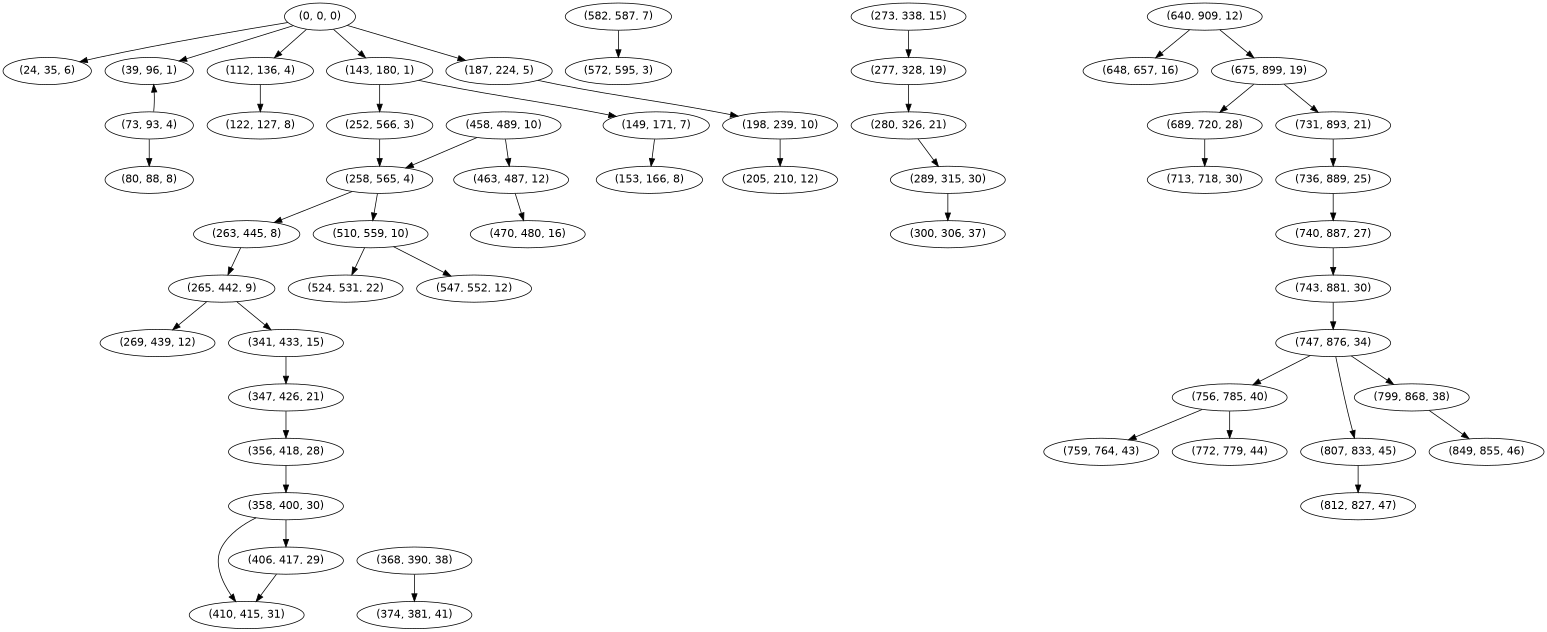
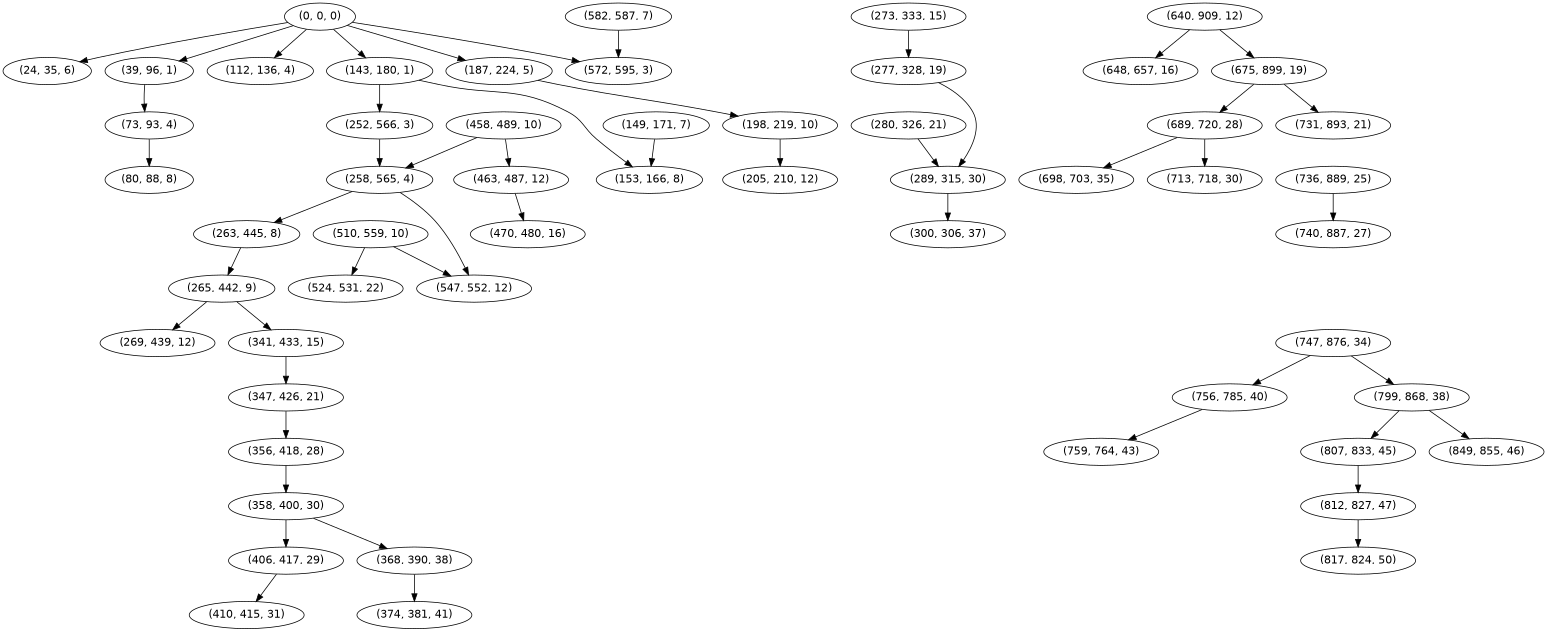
node "(273, 338, 15)": label "(273, 338, 15)" -> "(273, 333, 15)"
edge "(0, 0, 0)" -> "(572, 595, 3)": added
edge "(277, 328, 19)" -> "(280, 326, 21)": now "(277, 328, 19)" -> "(289, 315, 30)"
edge "(143, 180, 1)" -> "(149, 171, 7)": now "(143, 180, 1)" -> "(153, 166, 8)"
edge "(73, 93, 4)" -> "(39, 96, 1)": reversed
node "(122, 127, 8)": removed
node "(198, 239, 10)": label "(198, 239, 10)" -> "(198, 219, 10)"
edge "(731, 893, 21)" -> "(736, 889, 25)": removed
node "(698, 703, 35)": added
edge "(258, 565, 4)" -> "(510, 559, 10)": now "(258, 565, 4)" -> "(547, 552, 12)"
node "(743, 881, 30)": removed
edge "(747, 876, 34)" -> "(807, 833, 45)": now "(799, 868, 38)" -> "(807, 833, 45)"
node "(772, 779, 44)": removed
edge "(358, 400, 30)" -> "(410, 415, 31)": now "(358, 400, 30)" -> "(368, 390, 38)"
node "(817, 824, 50)": added
